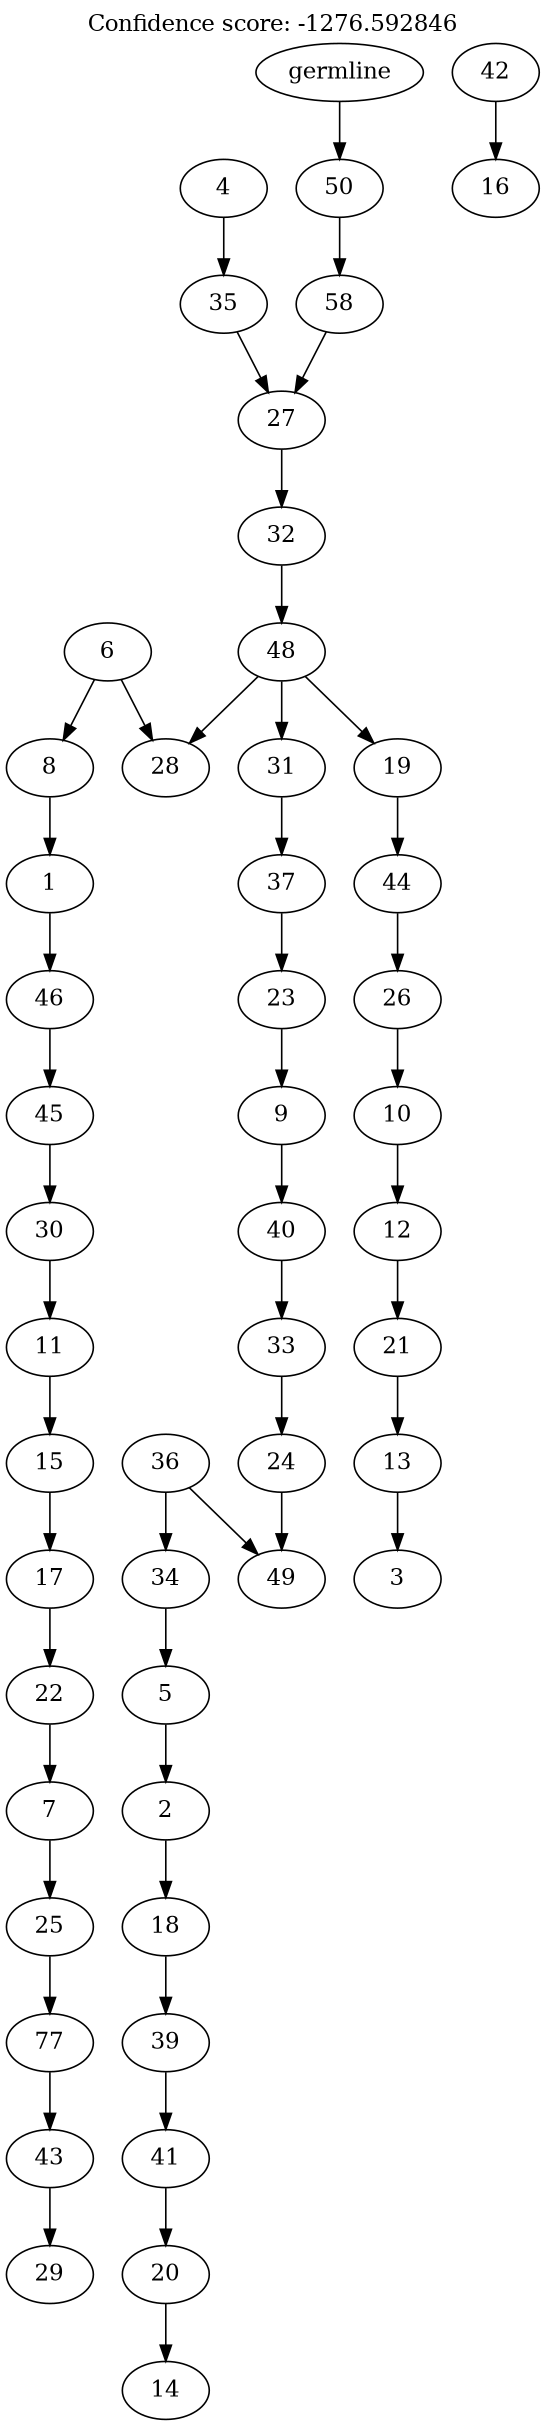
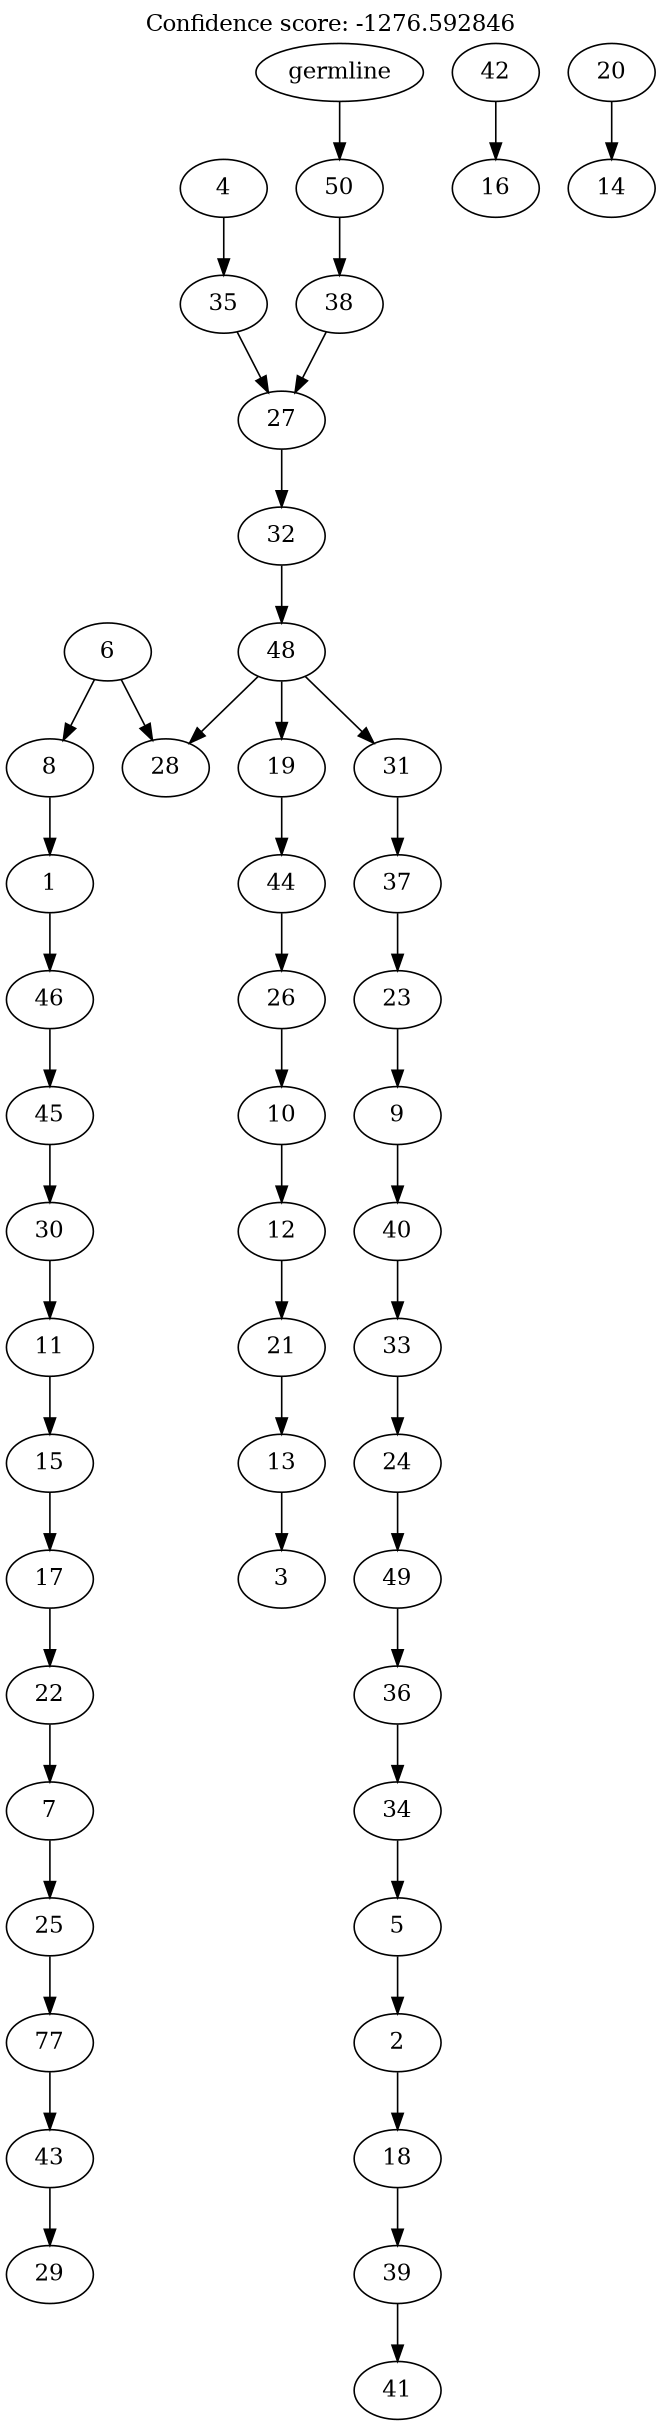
node "58": label "58" -> "38"
edge "36" -> "49": reversed
edge "41" -> "20": removed
